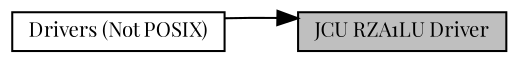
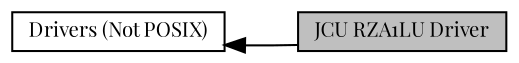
edge "Drivers (Not POSIX)" -> "JCU RZA1LU Driver": reversed
